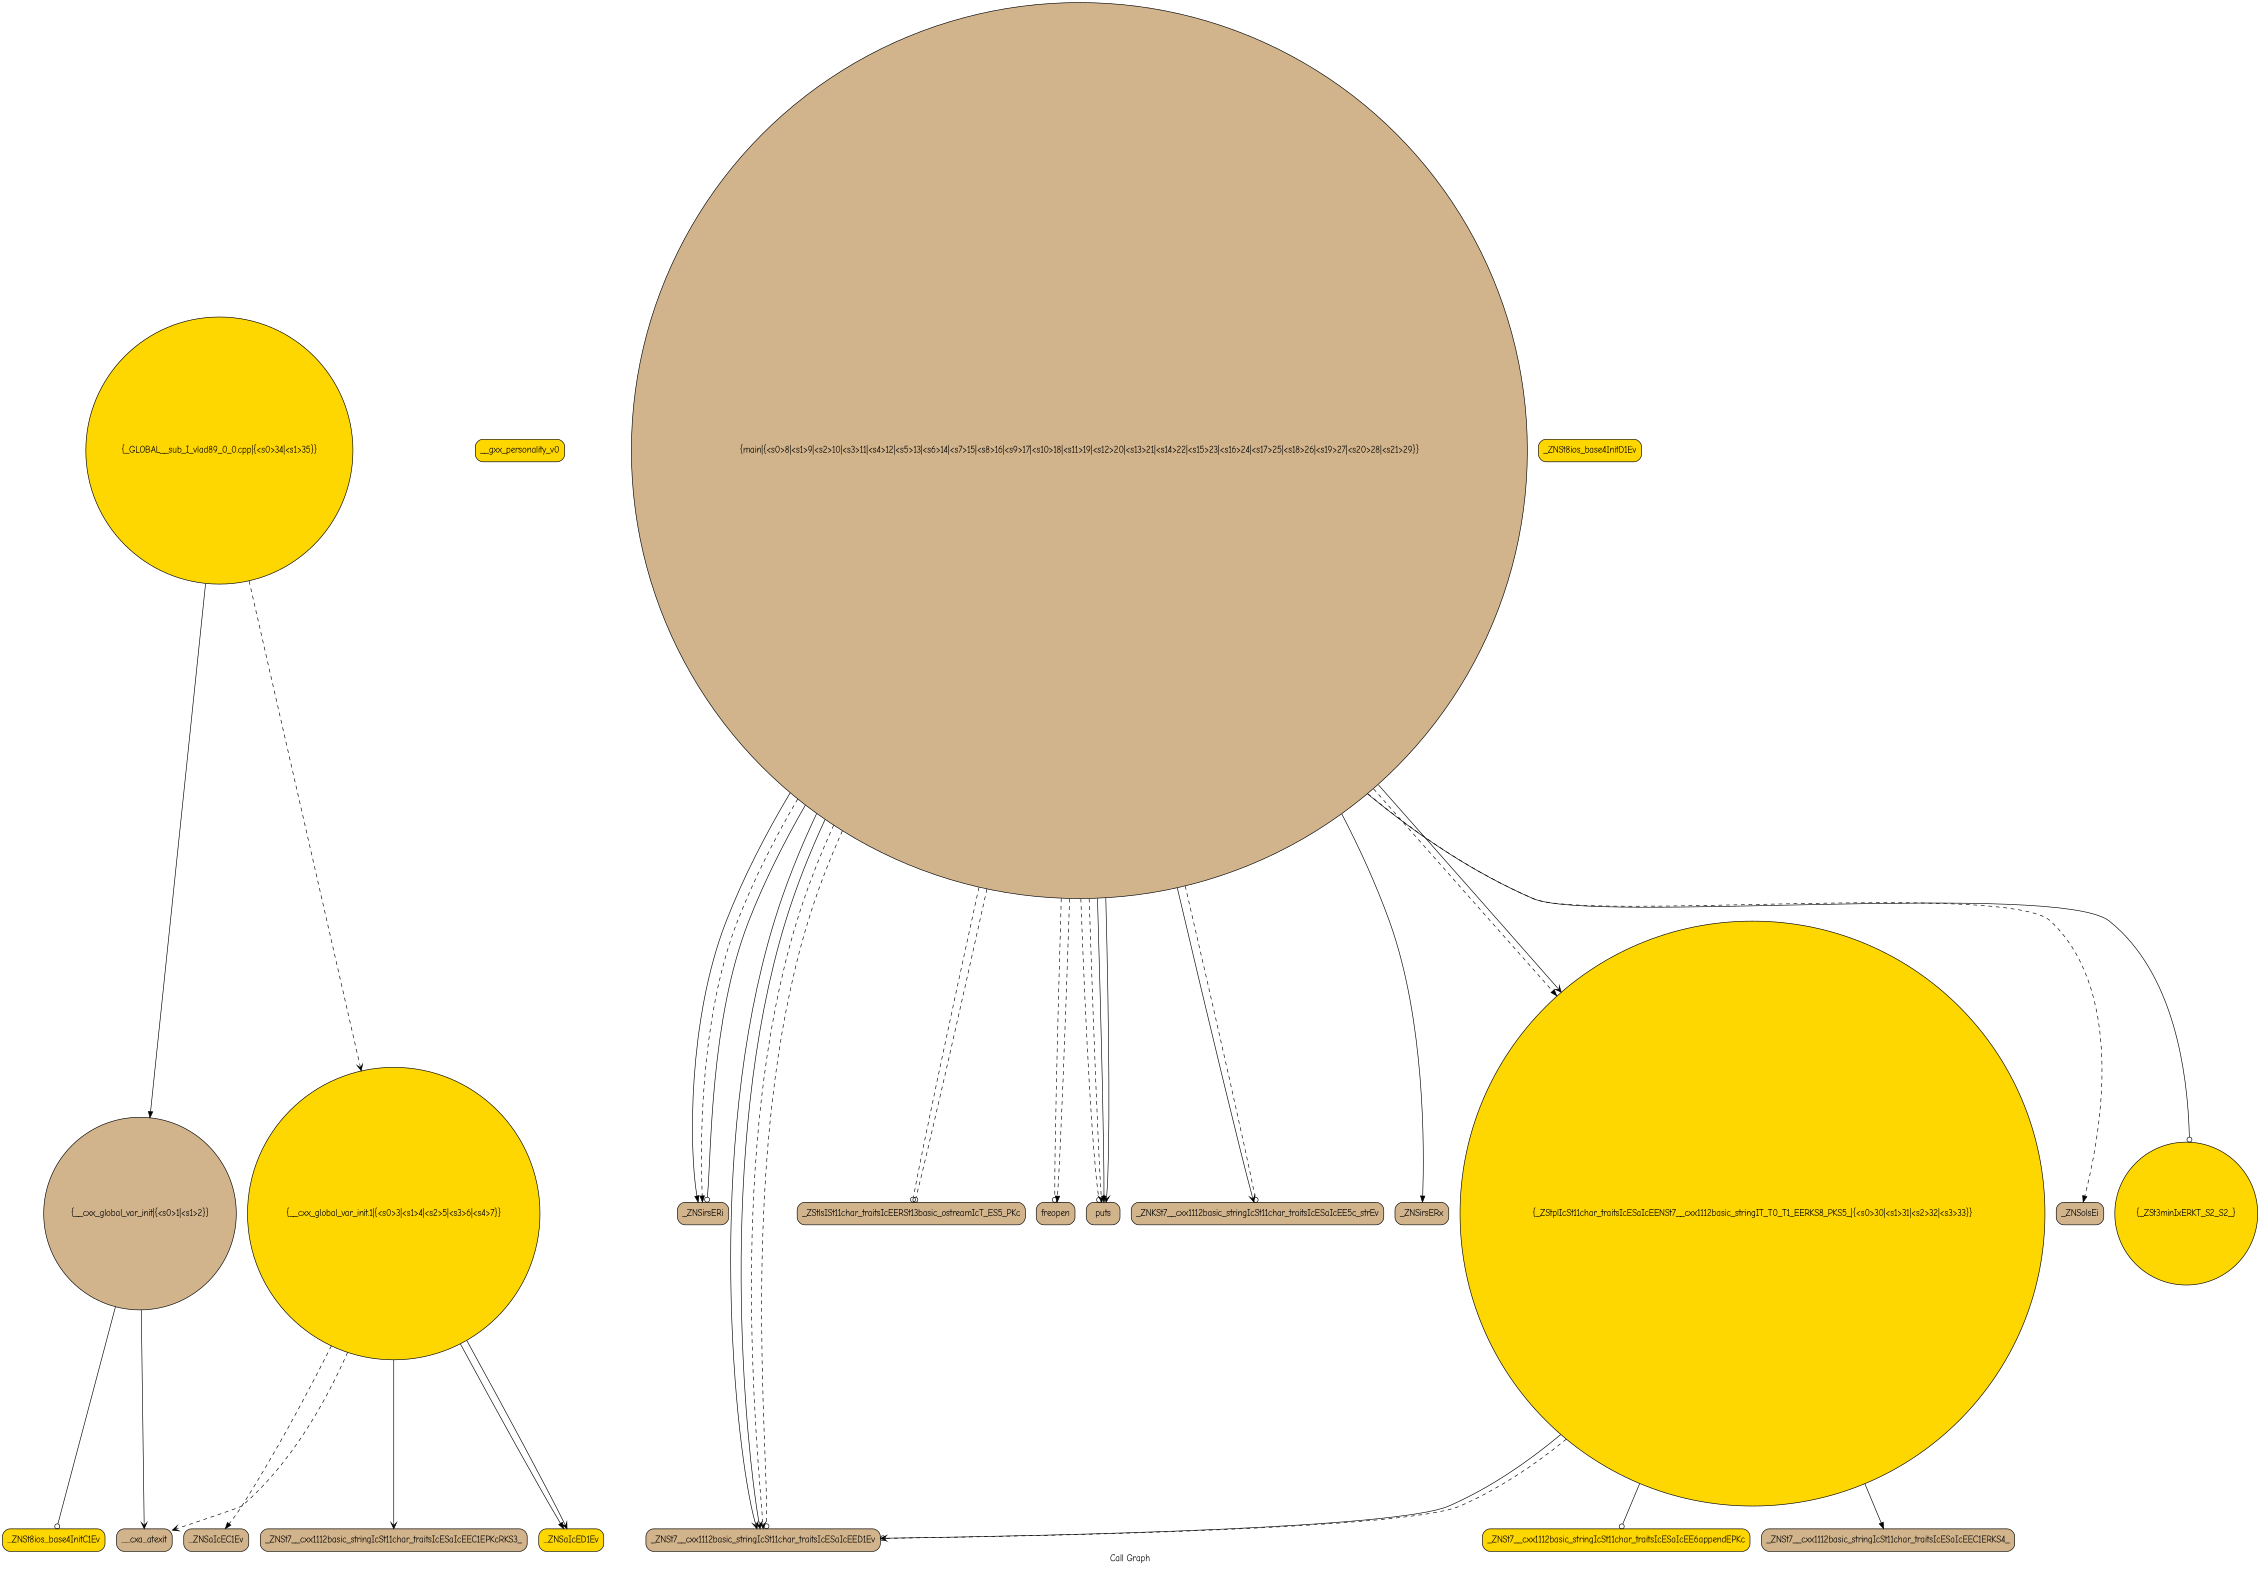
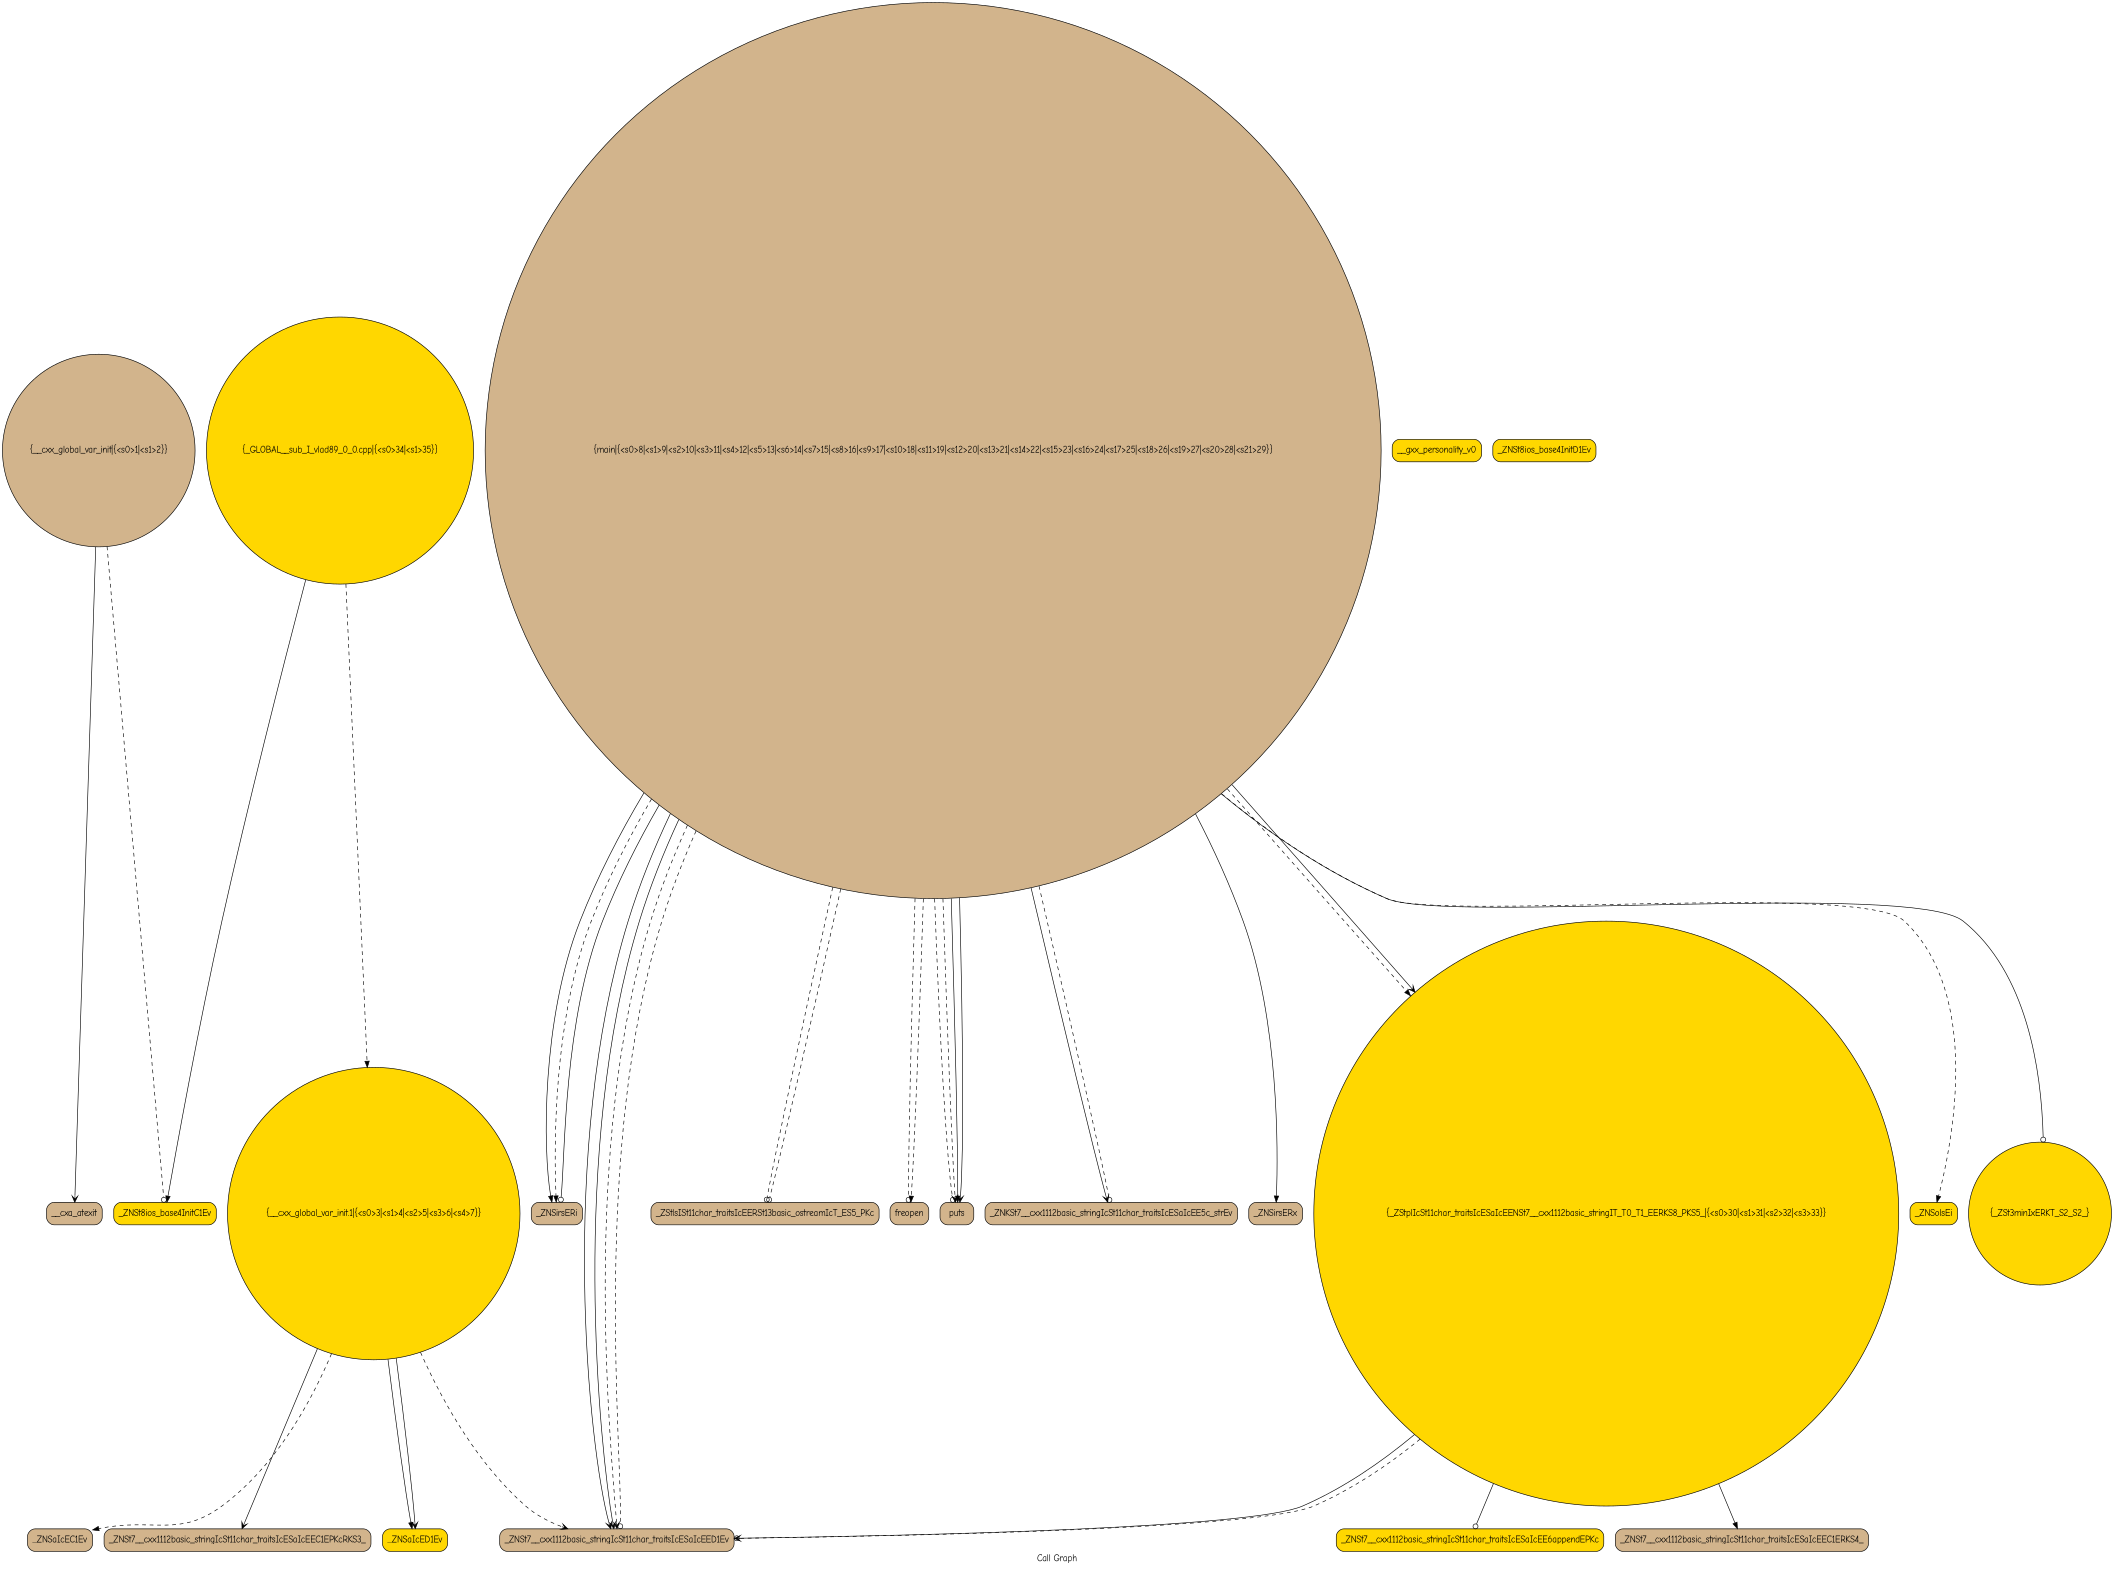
edge "{_GLOBAL__sub_I_vlad89_0_0.cpp|{<s0>34|<s1>35}}" -> "{__cxx_global_var_init.1|{<s0>3|<s1>4|<s2>5|<s3>6|<s4>7}}": arrowhead vee -> normal
edge "{_GLOBAL__sub_I_vlad89_0_0.cpp|{<s0>34|<s1>35}}" -> "{__cxx_global_var_init|{<s0>1|<s1>2}}": now "{_GLOBAL__sub_I_vlad89_0_0.cpp|{<s0>34|<s1>35}}" -> "_ZNSt8ios_base4InitC1Ev"
node "_ZNSolsEi": fillcolor tan -> gold
edge "{__cxx_global_var_init|{<s0>1|<s1>2}}" -> "_ZNSt8ios_base4InitC1Ev": style solid -> dashed
edge "{__cxx_global_var_init.1|{<s0>3|<s1>4|<s2>5|<s3>6|<s4>7}}" -> "__cxa_atexit": now "{__cxx_global_var_init.1|{<s0>3|<s1>4|<s2>5|<s3>6|<s4>7}}" -> "_ZNSt7__cxx1112basic_stringIcSt11char_traitsIcESaIcEED1Ev"
